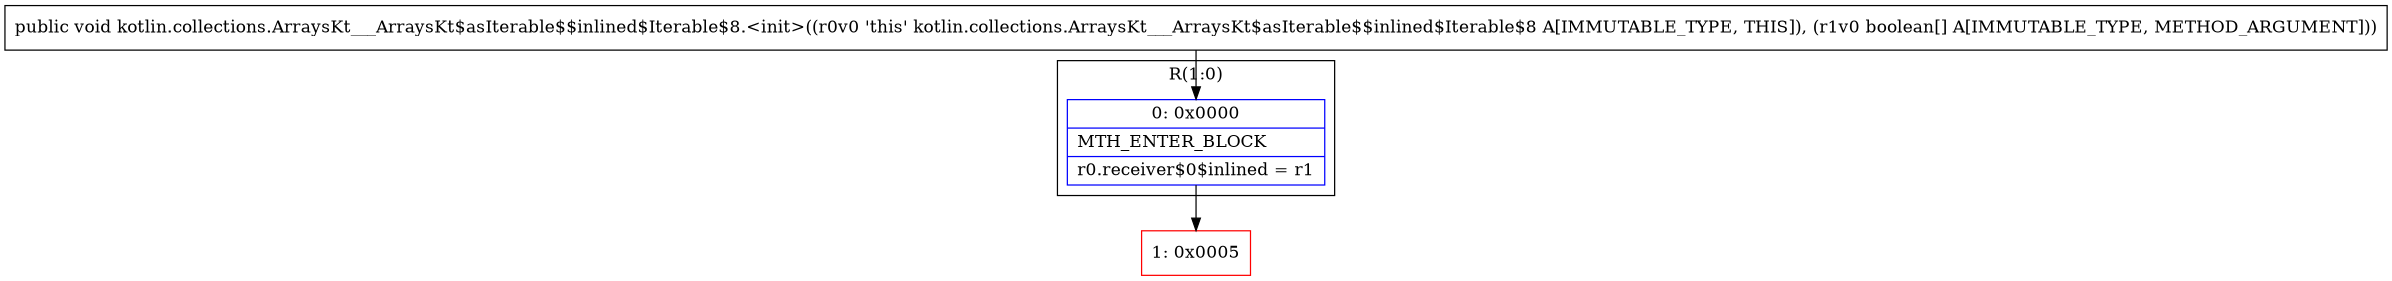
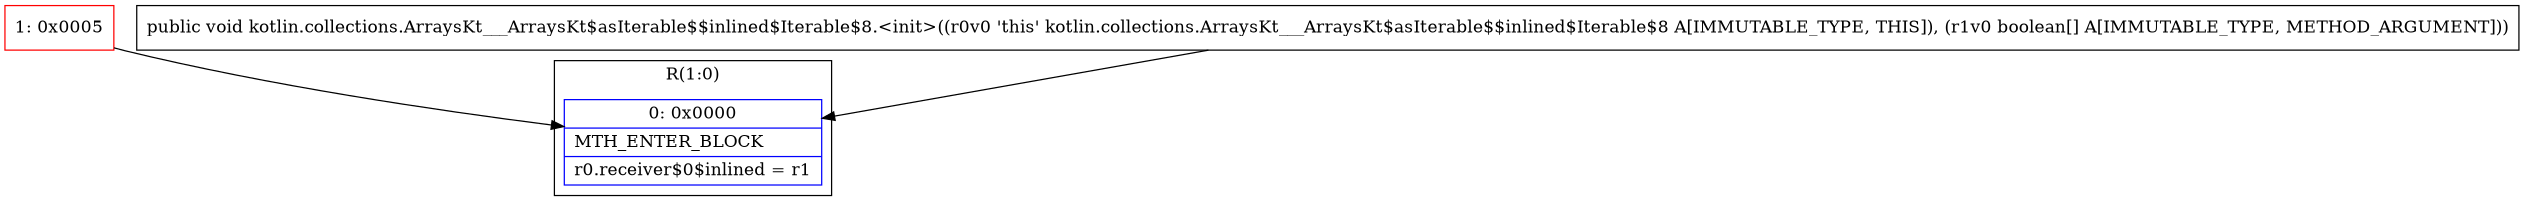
edge "0: 0x0000" -> "1: 0x0005": reversed
